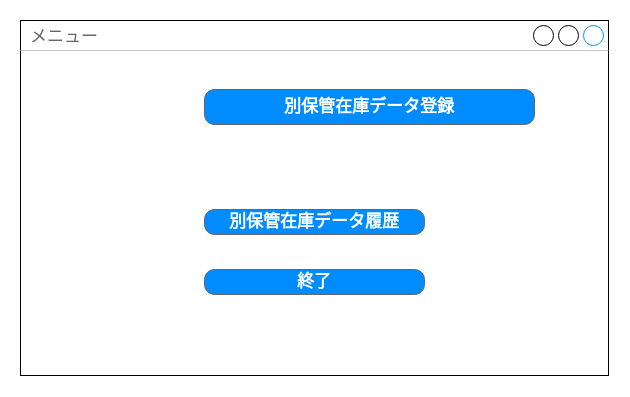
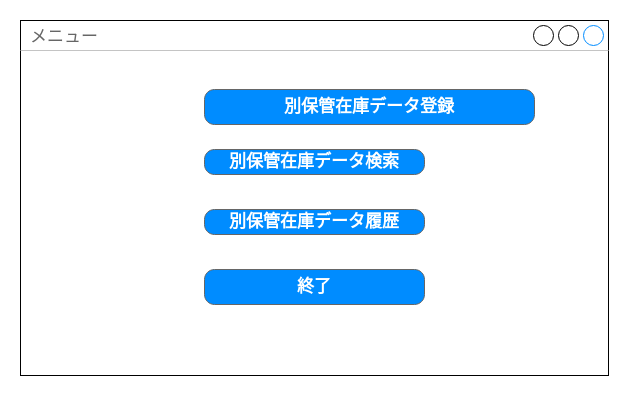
node "別保管在庫データ検索": added
node "終了": size 220x25 -> 220x35
